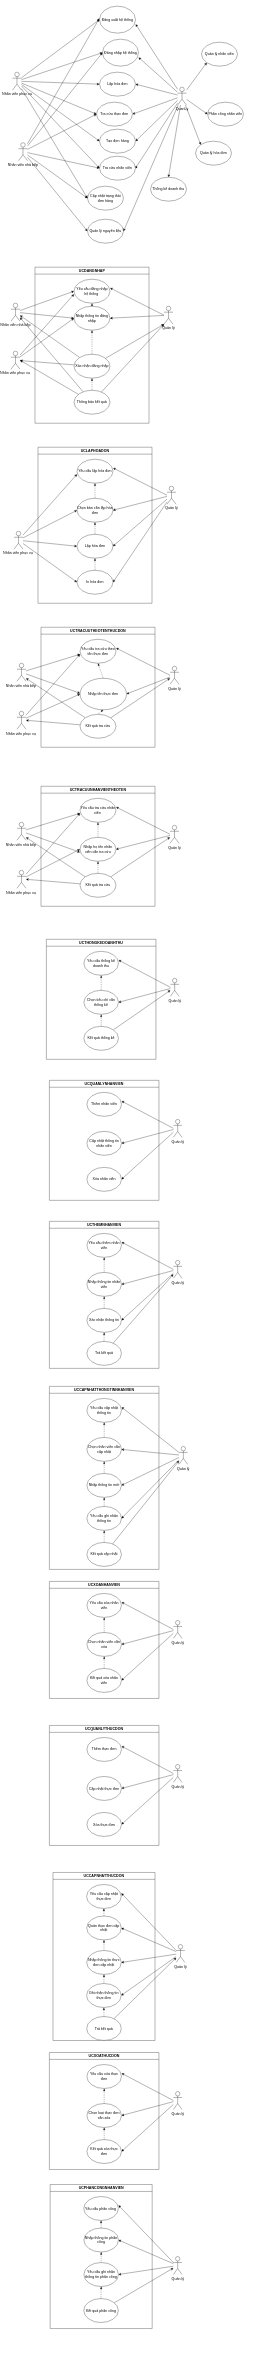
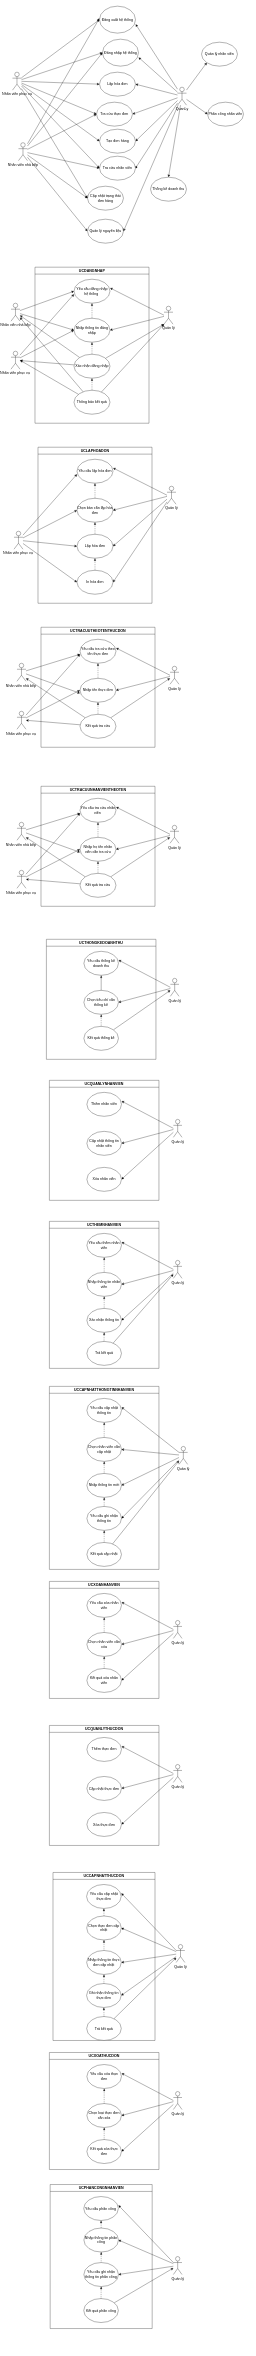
edge "QuanLy" -> "Quản lý hóa đơn": removed
node "Quản lý hóa đơn": removed
node "Nhập thông tin đăng nhập": moved (92, 318) -> (92, 330)
node "Nhập tên thực đơn": size 47x32 -> 36x24
edge "Chọn tiêu chí cần thống kê" -> "Yêu cầu thống kê doanh thu": style dashed -> solid
node "Quản thực đơn cập nhật": label "Quản thực đơn cập nhật" -> "Chọn thực đơn cập nhật"
